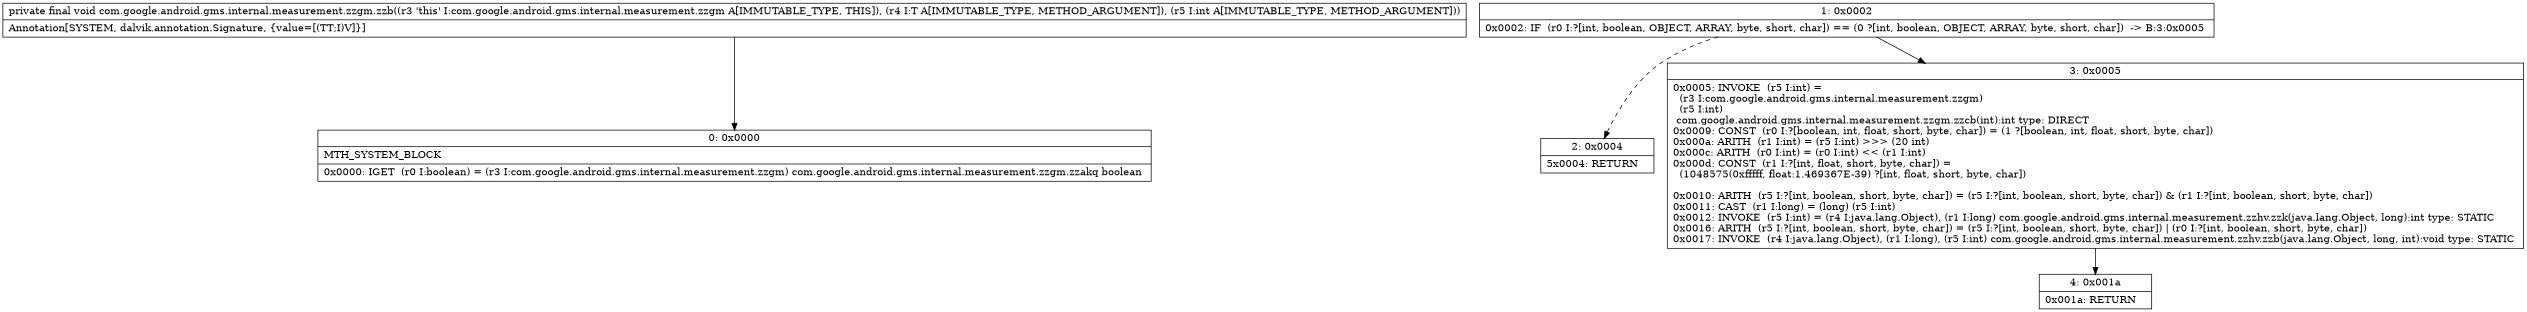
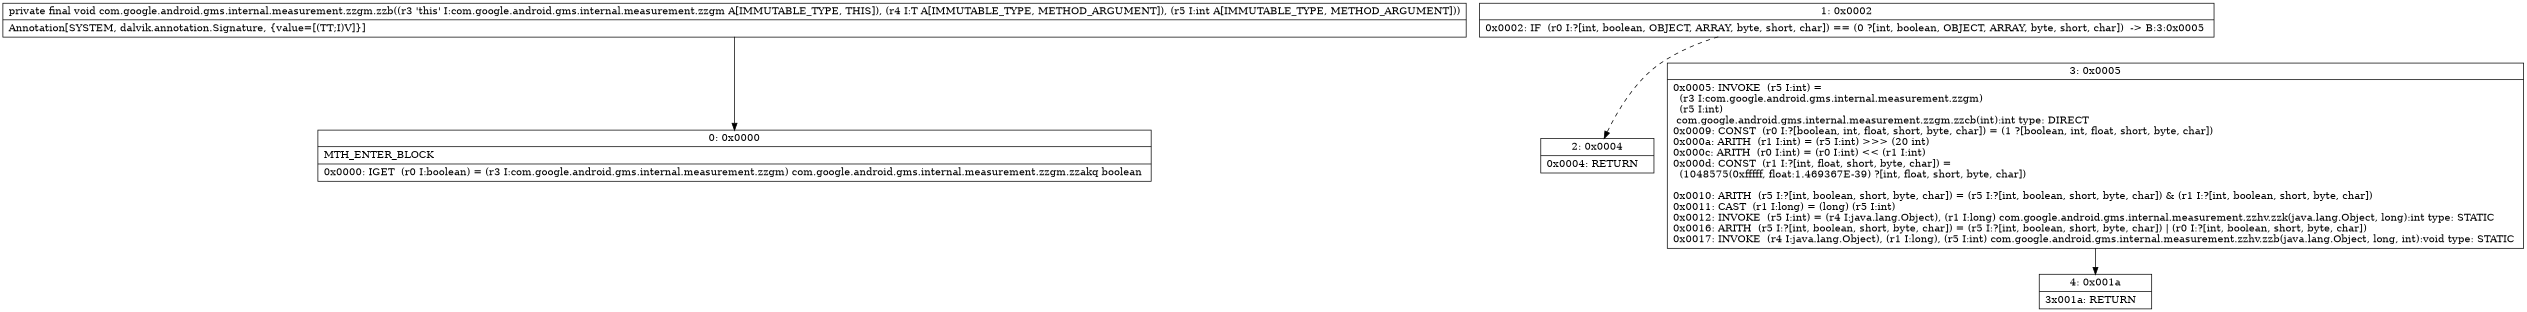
edge "1: 0x0002" -> "3: 0x0005": removed
node "0: 0x0000": text "MTH_SYSTEM_BLOCK" -> "MTH_ENTER_BLOCK"
node "2: 0x0004": text "5x0004: RETURN" -> "0x0004: RETURN"
node "4: 0x001a": text "0x001a: RETURN" -> "3x001a: RETURN"
